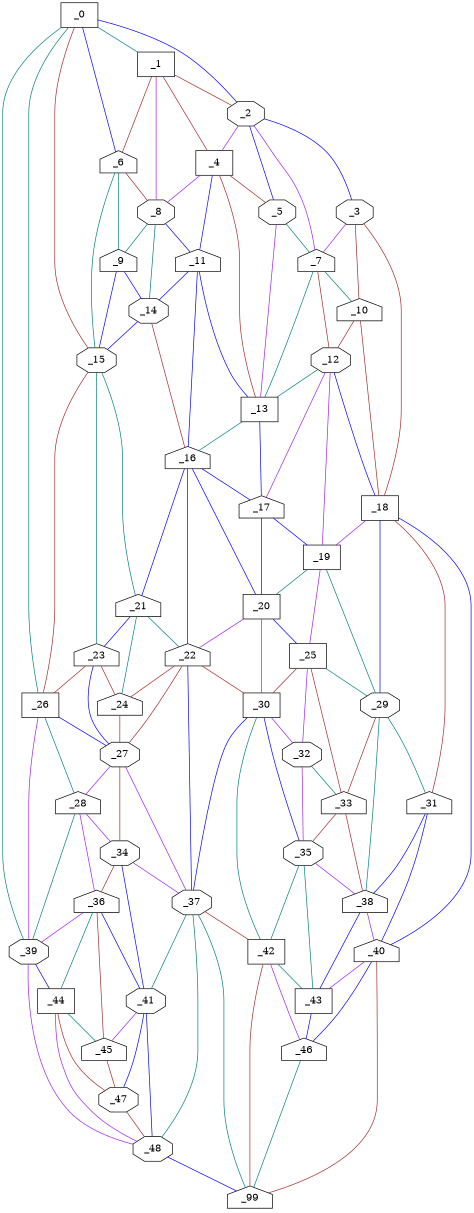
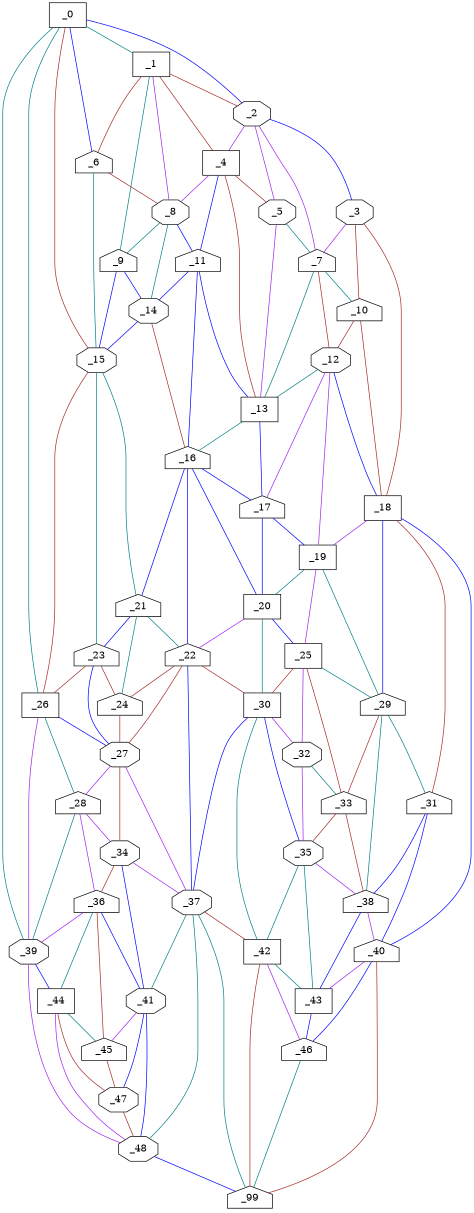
edge "_2" -- "_5": color blue -> purple
edge "_6" -- "_9": now "_1" -- "_9"
node "_29": shape octagon -> house
